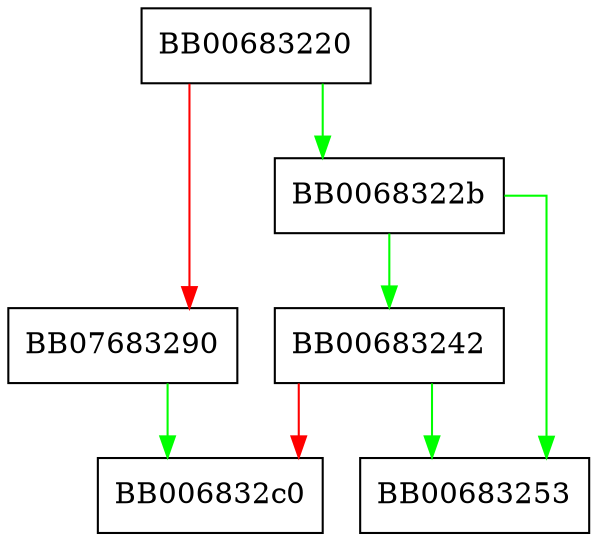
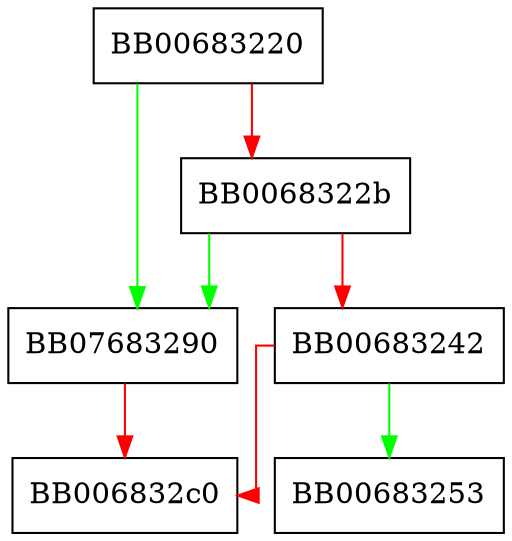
edge "BB00683220" -> "BB0068322b": color green -> red
edge "BB00683220" -> "BB07683290": color red -> green
edge "BB0068322b" -> "BB00683242": color green -> red
edge "BB0068322b" -> "BB00683253": now "BB0068322b" -> "BB07683290"
edge "BB07683290" -> "BB006832c0": color green -> red
